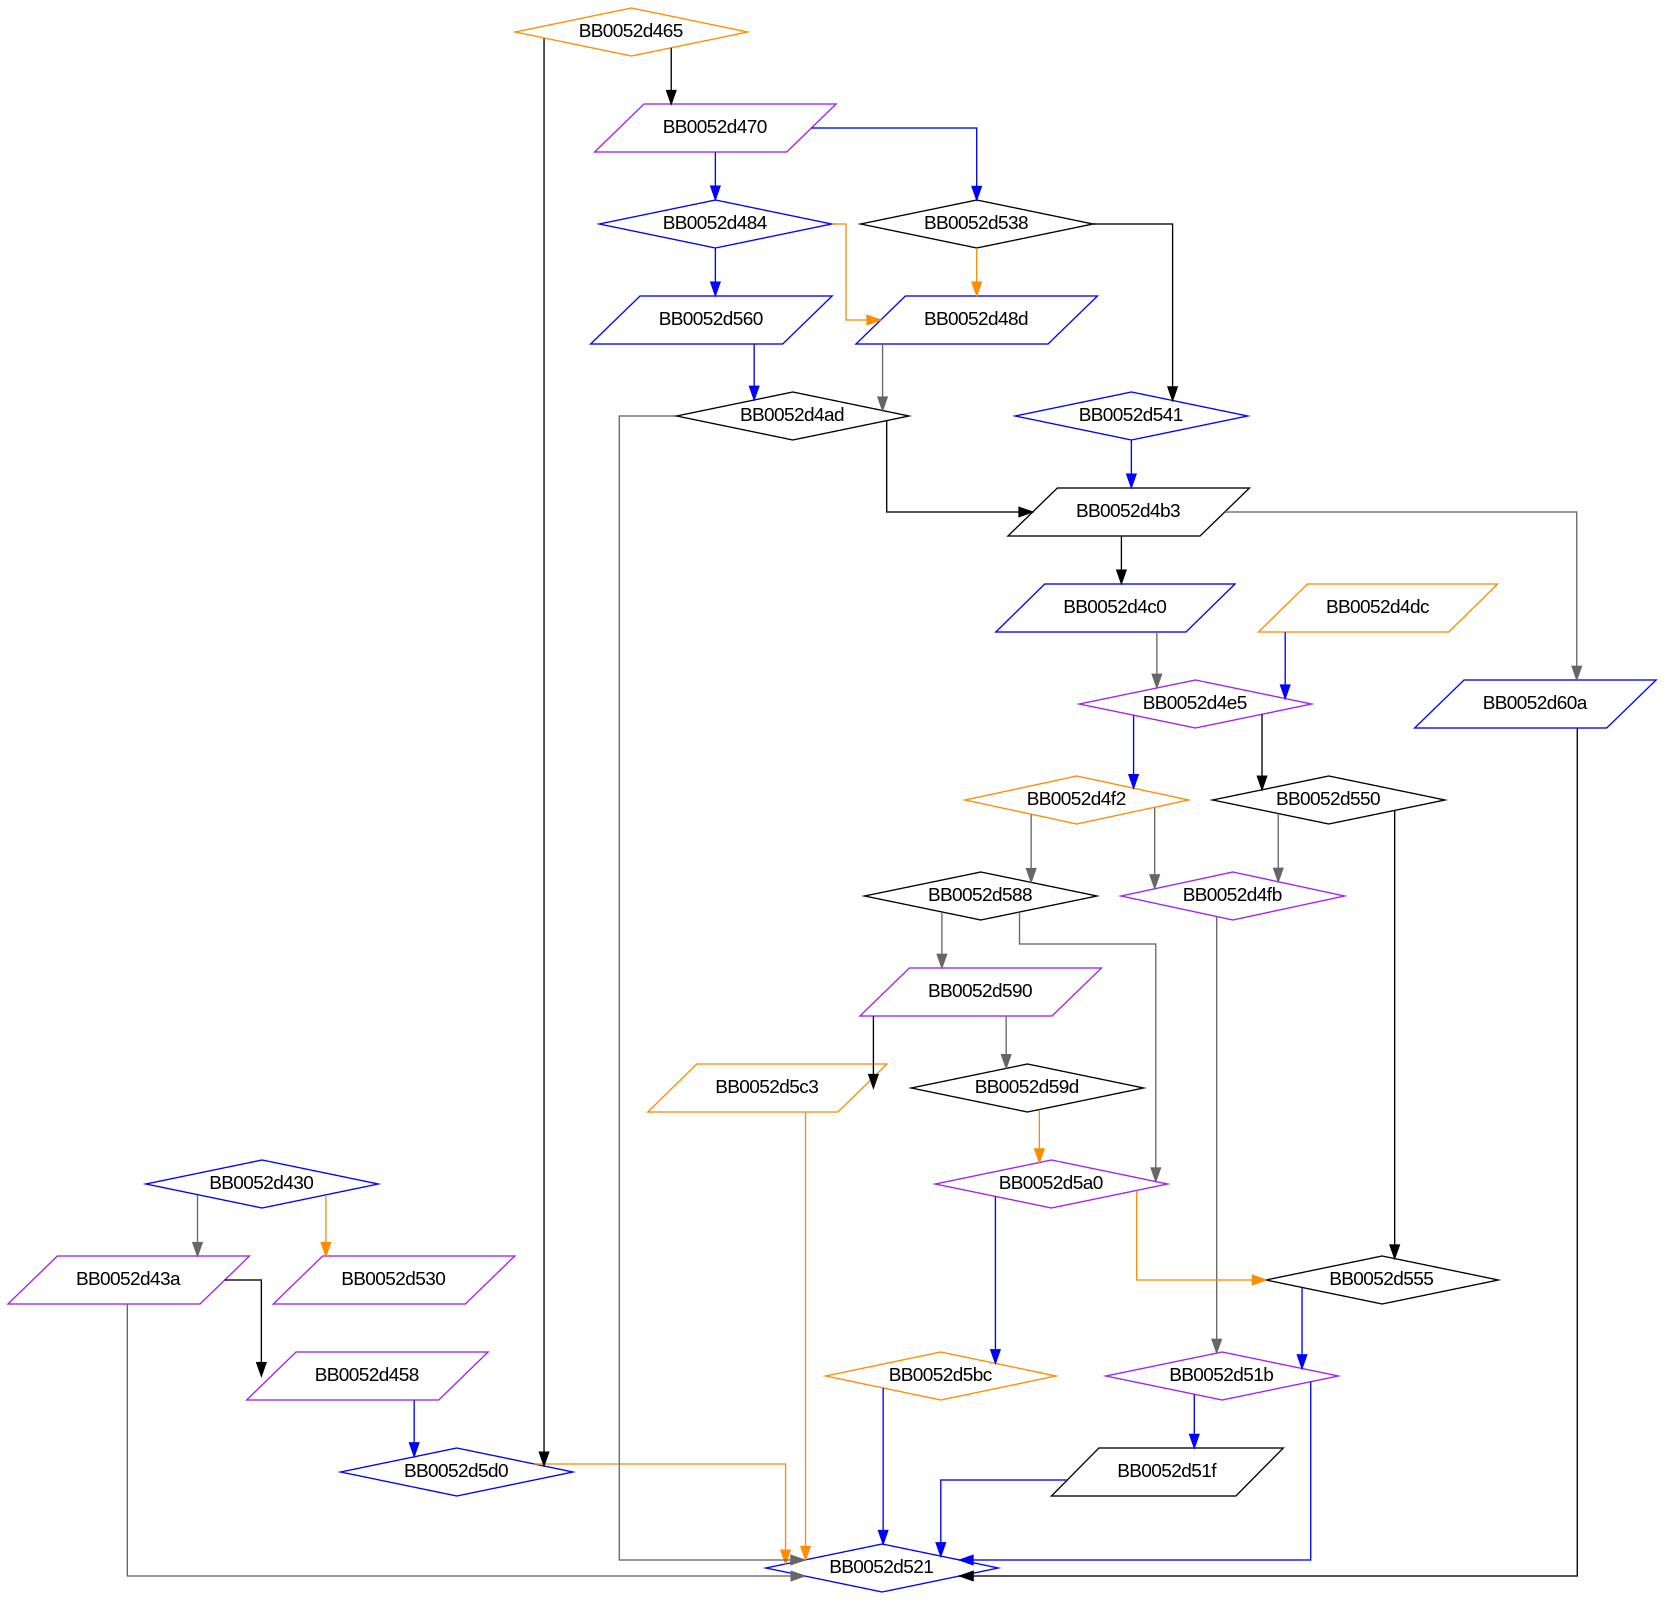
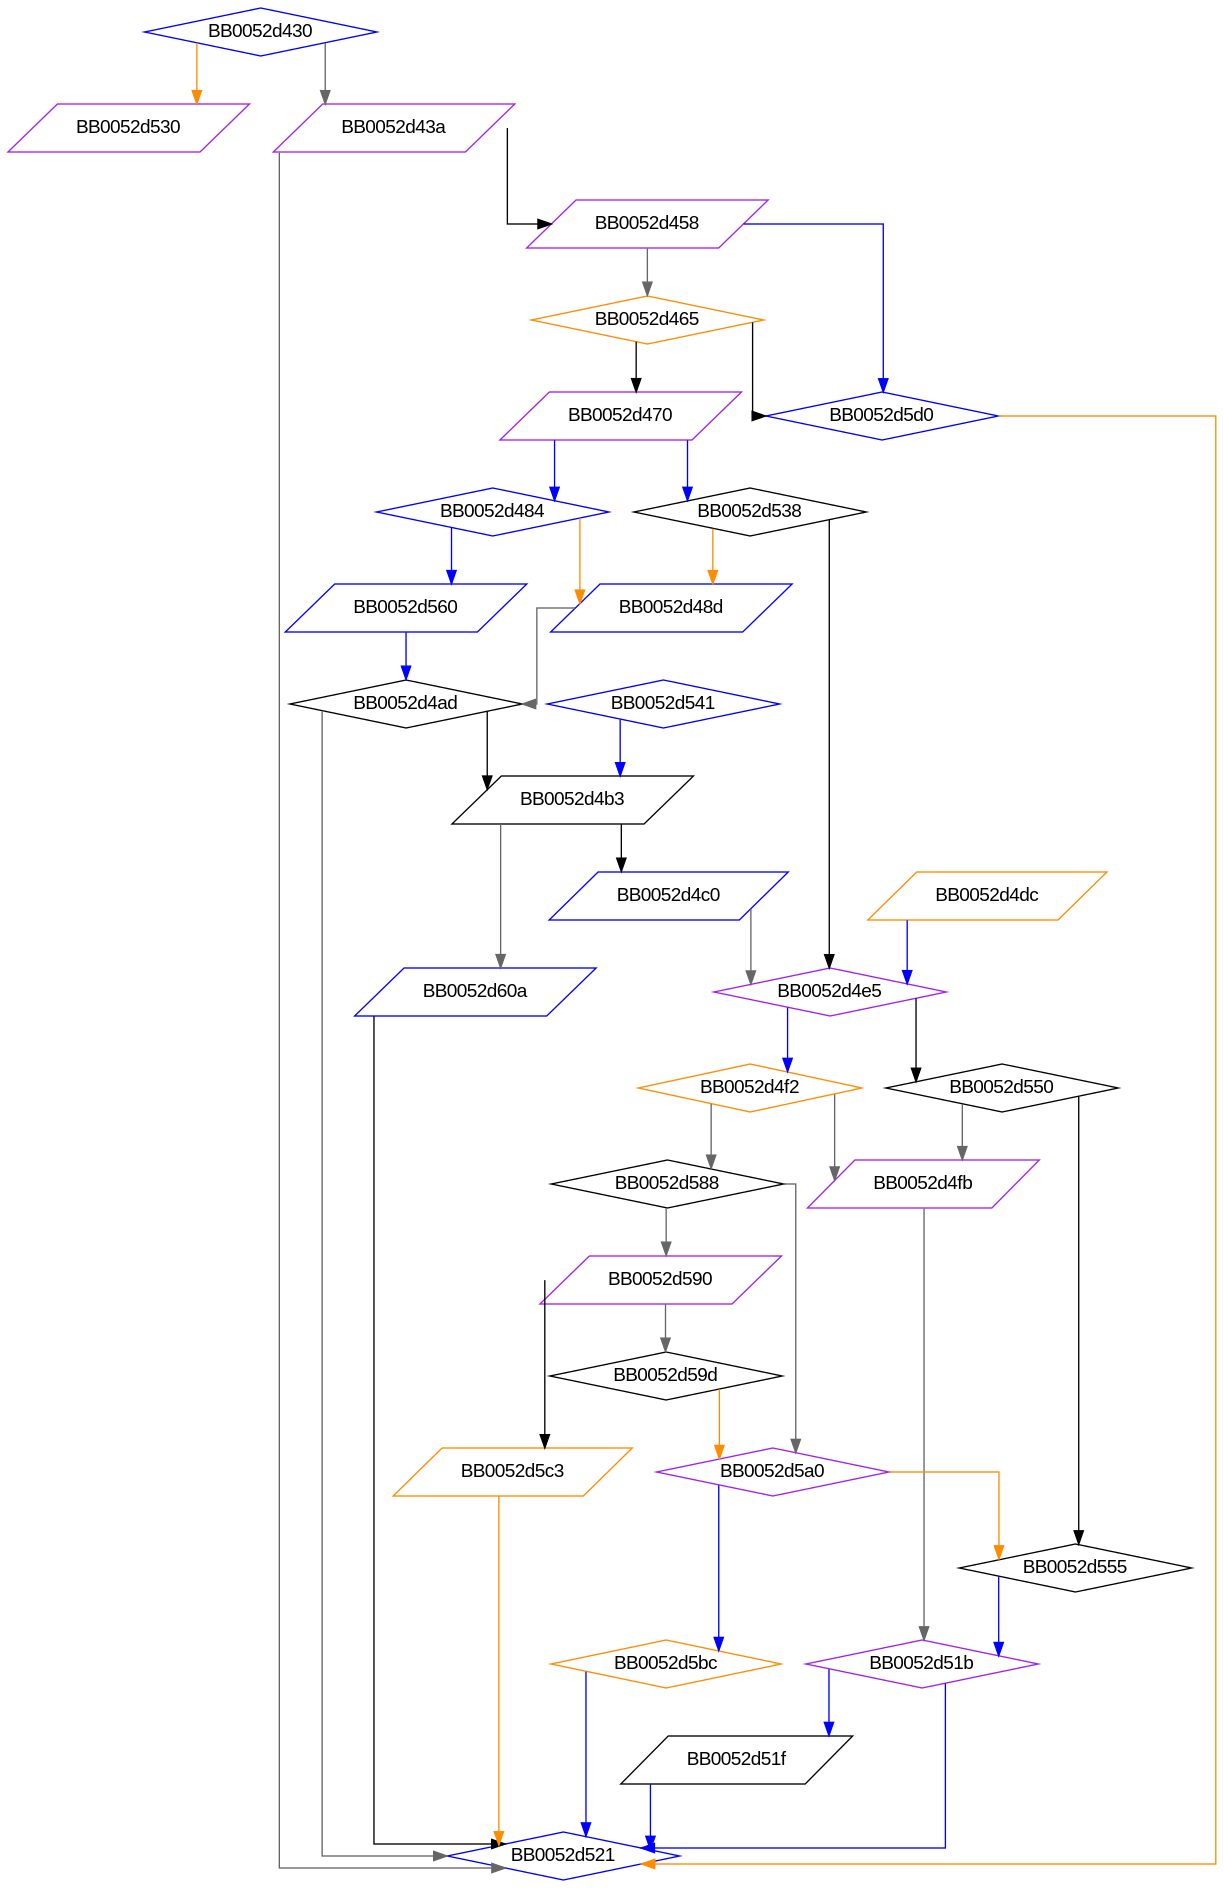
edge "BB0052d458" -> "BB0052d465": added
edge "BB0052d538" -> "BB0052d541": now "BB0052d538" -> "BB0052d4e5"
node "BB0052d4fb": shape diamond -> parallelogram
